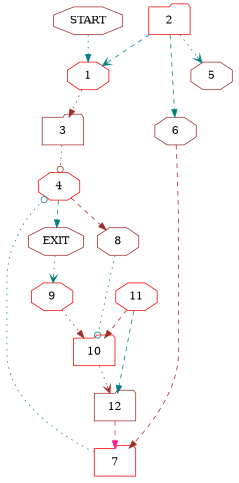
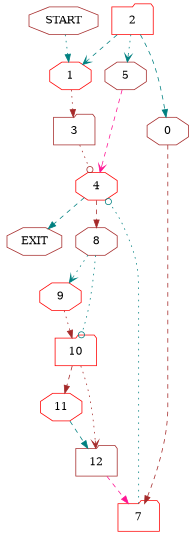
edge "5" -> "4": added
node "6": label "6" -> "0"
edge "EXIT" -> "9": now "8" -> "9"
edge "11" -> "10": reversed
